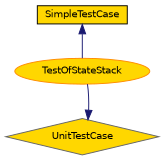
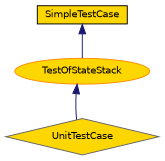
edge "TestOfStateStack" -> "UnitTestCase": reversed
